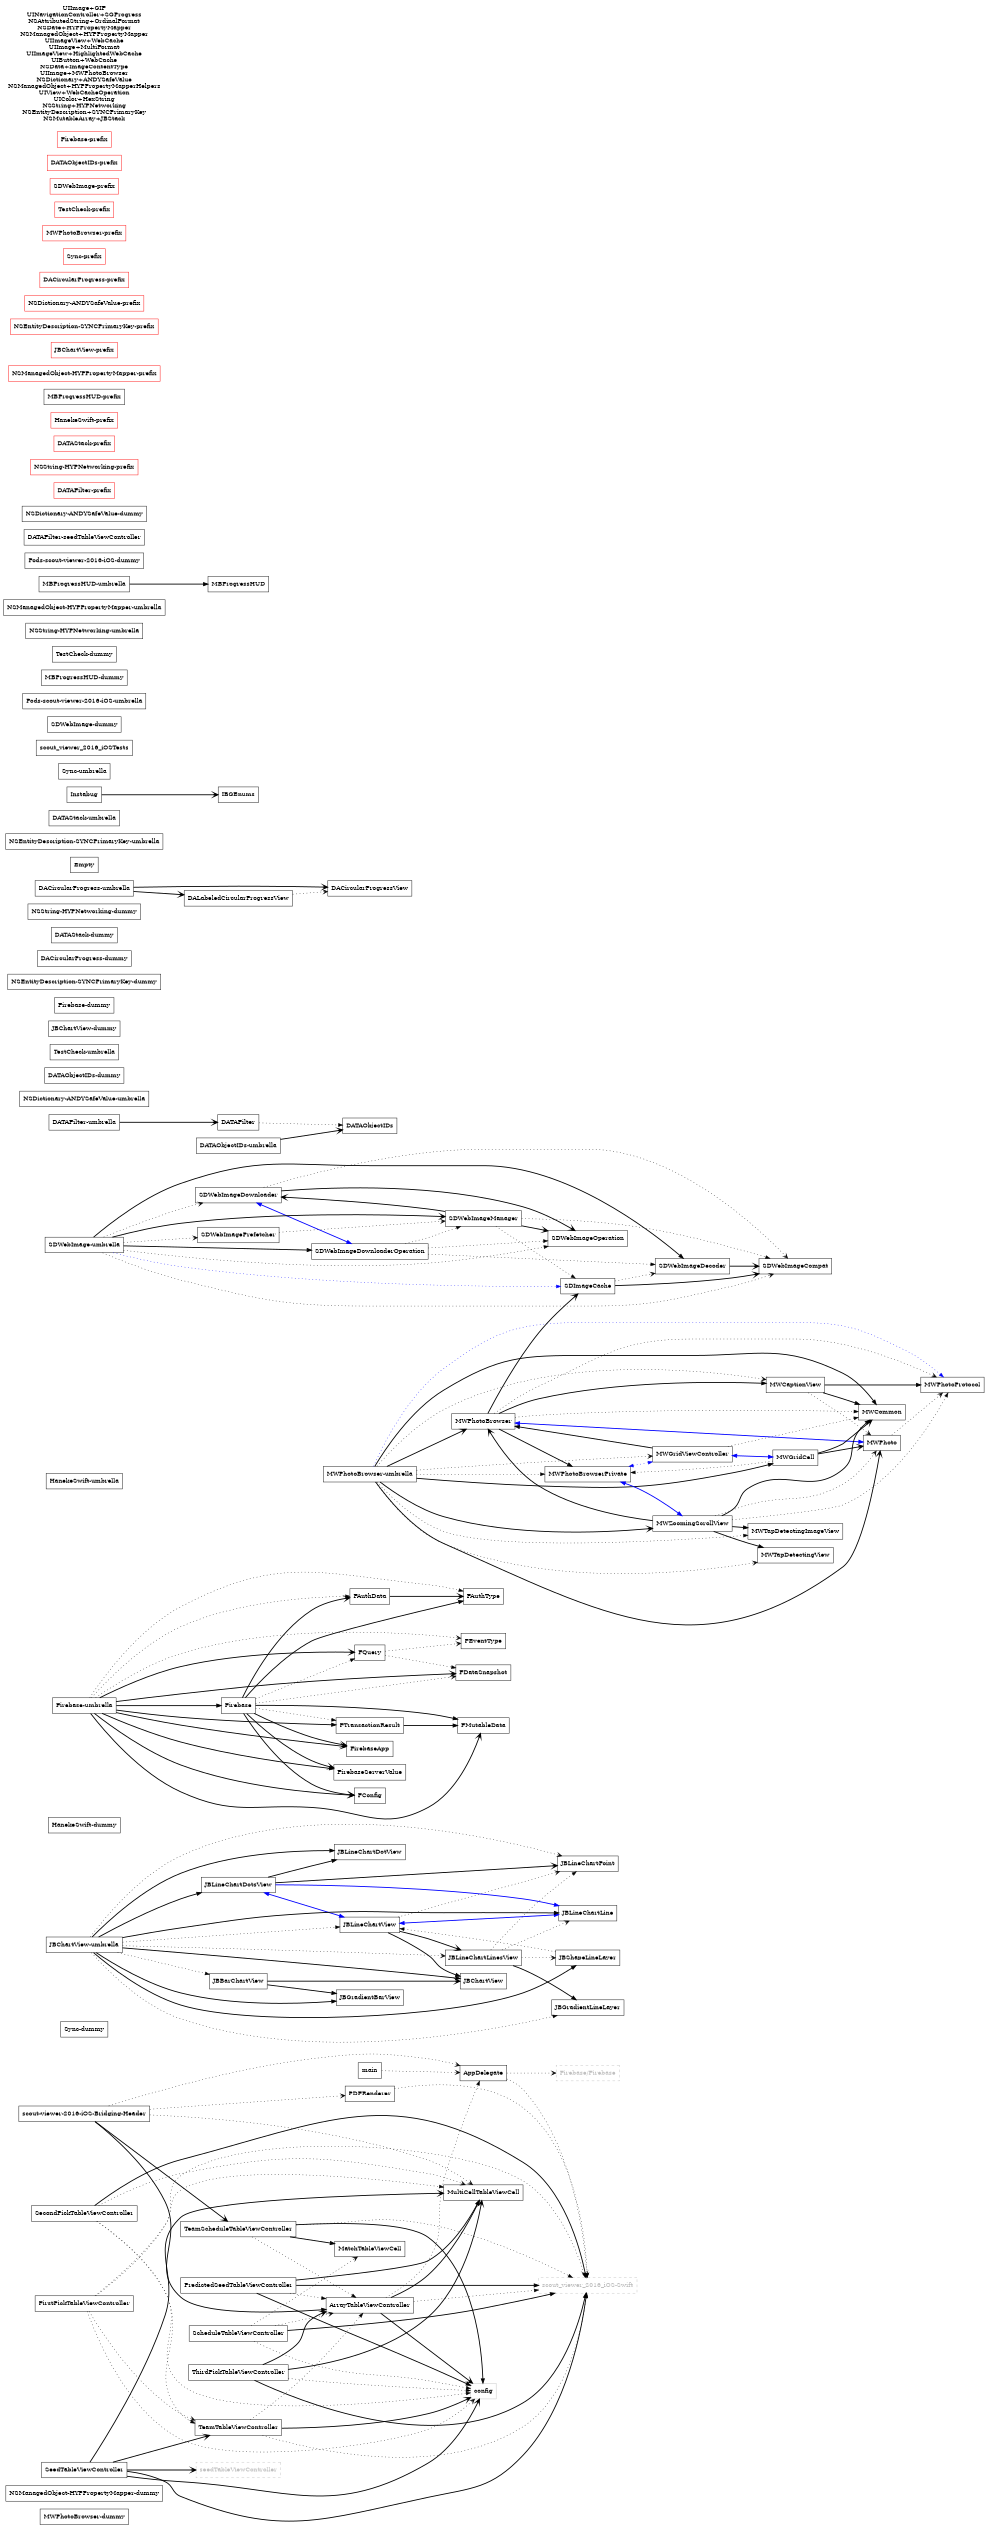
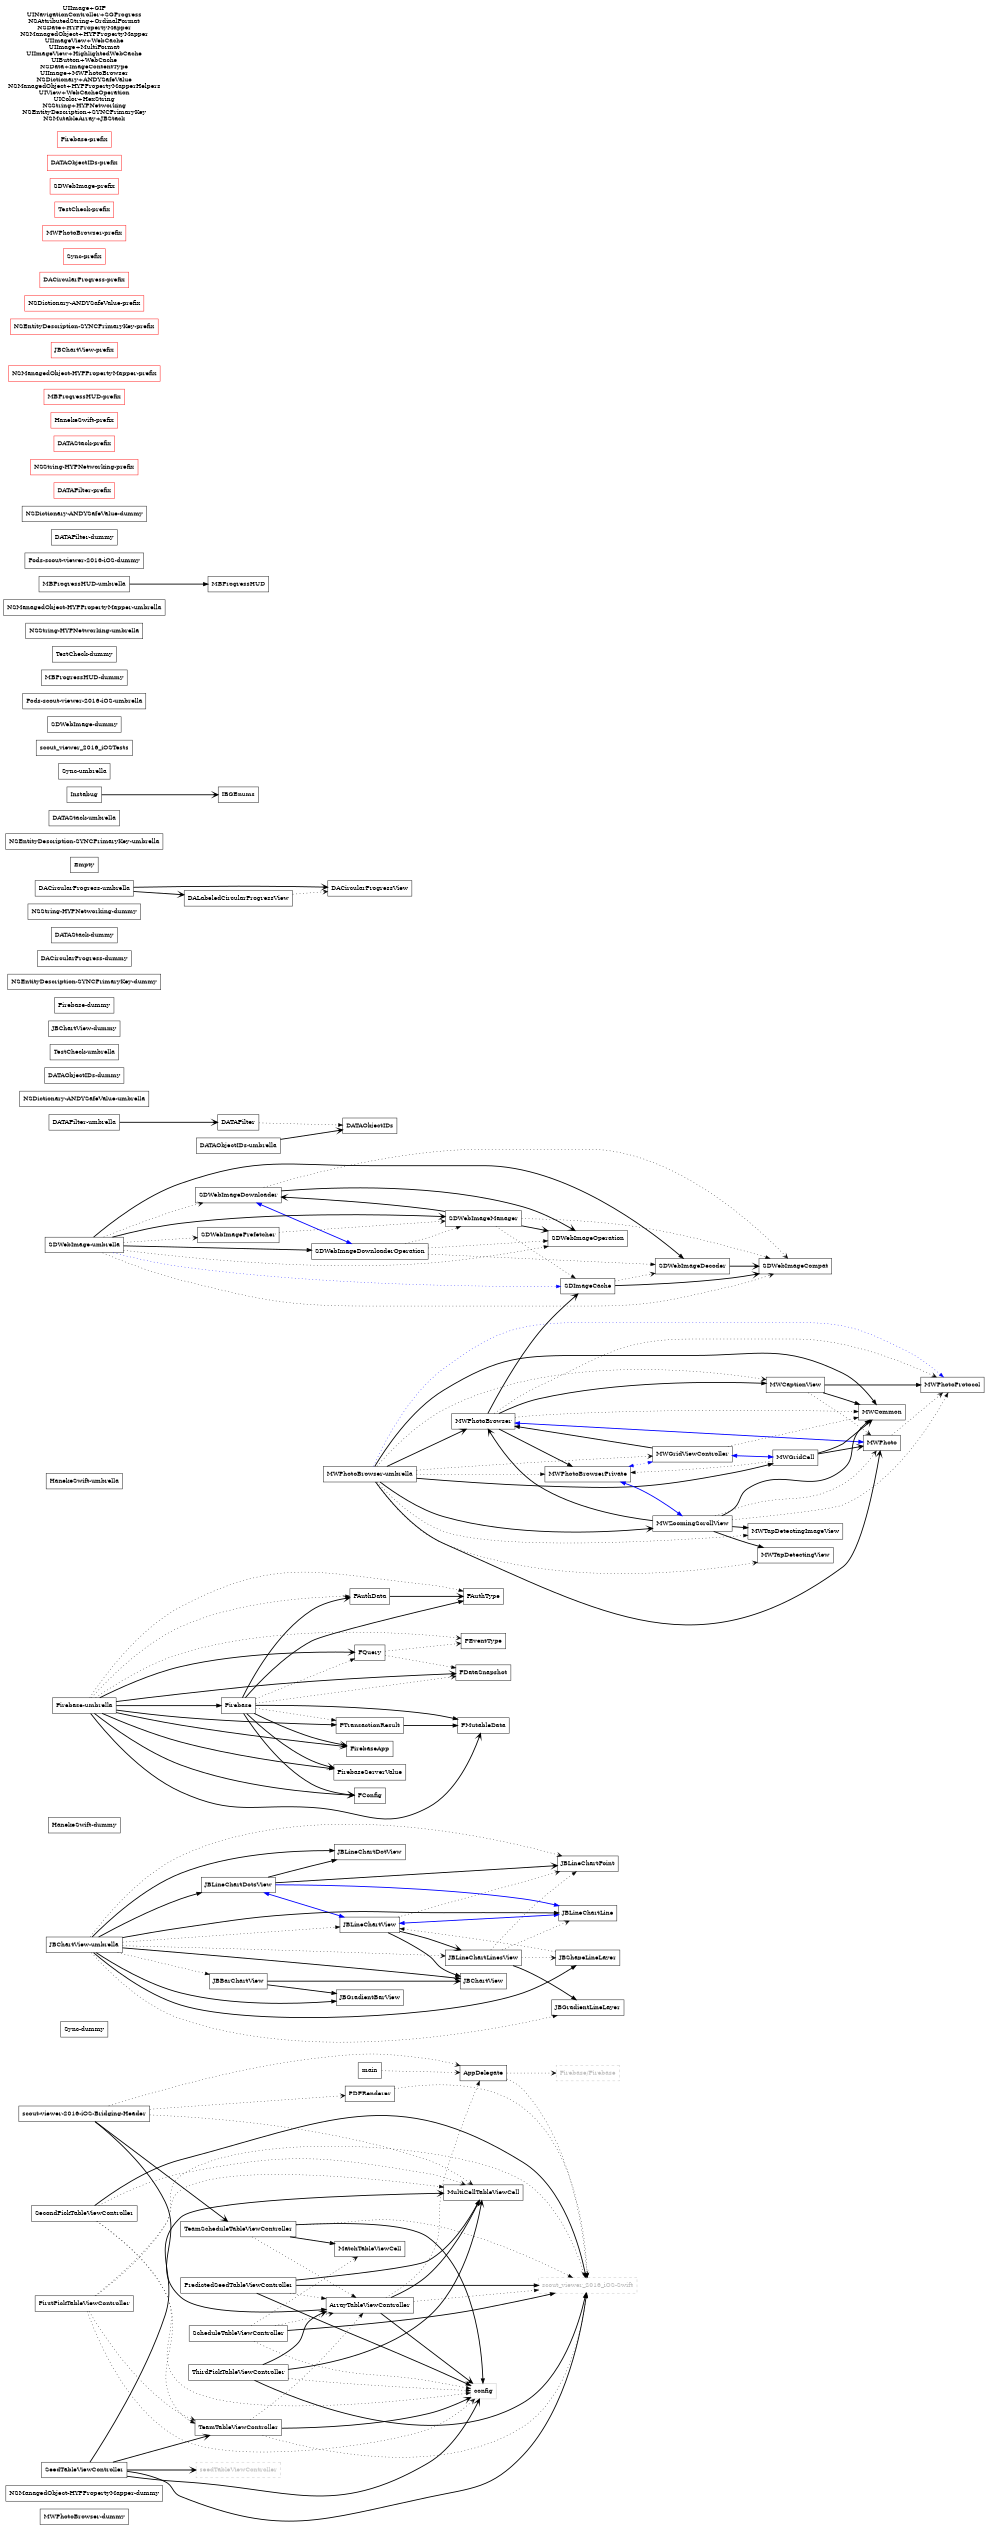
node "MBProgressHUD-prefix": color black -> red
node "DATAFilter-seedTableViewController": label "DATAFilter-seedTableViewController" -> "DATAFilter-dummy"
